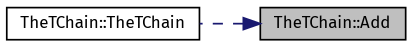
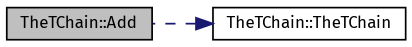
edge "TheTChain::TheTChain" -> "TheTChain::Add": reversed
